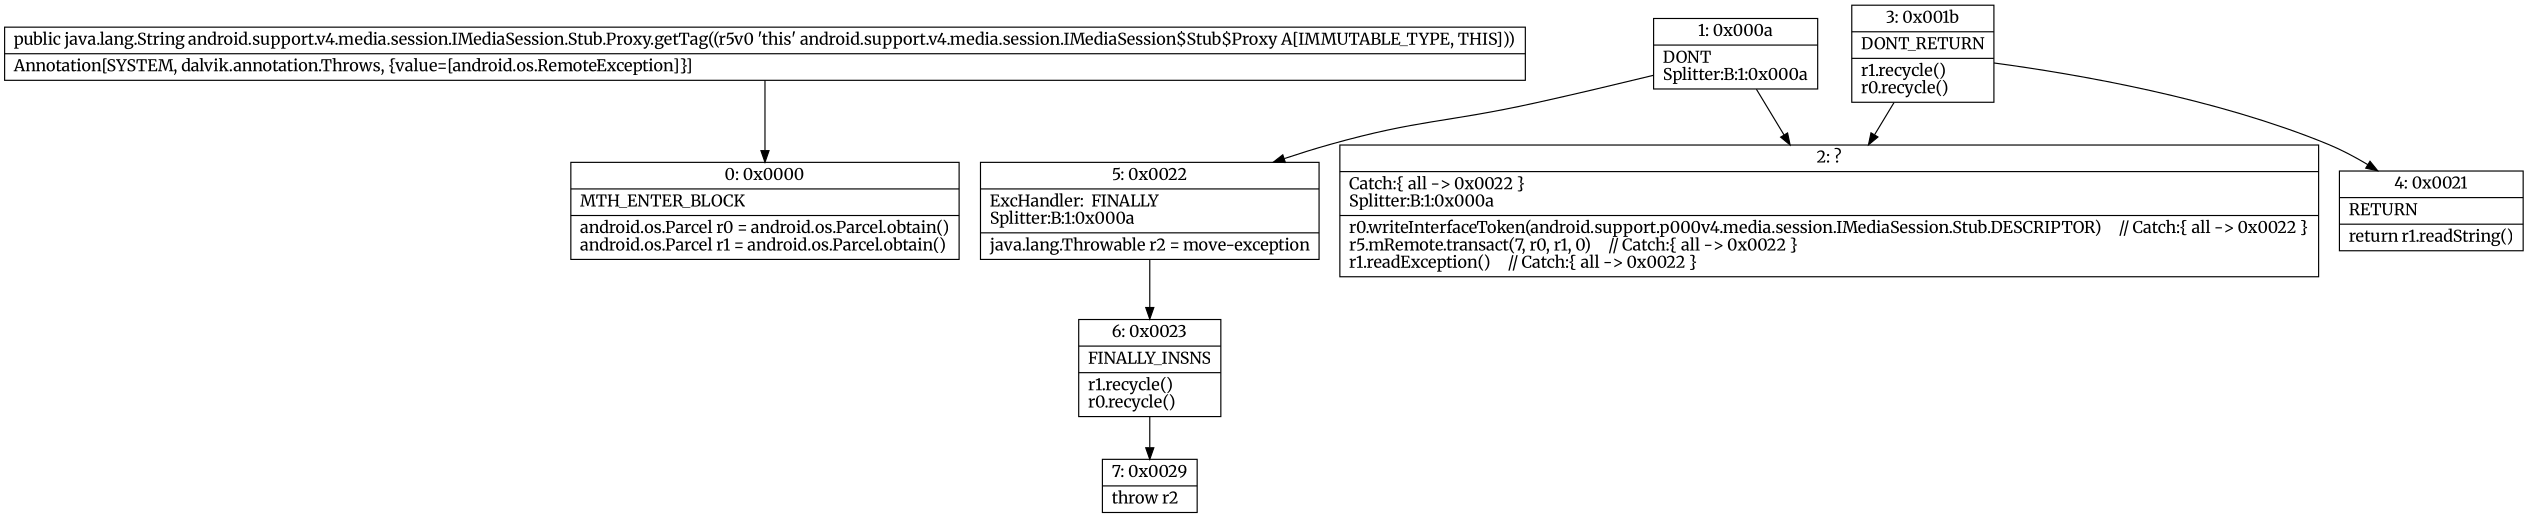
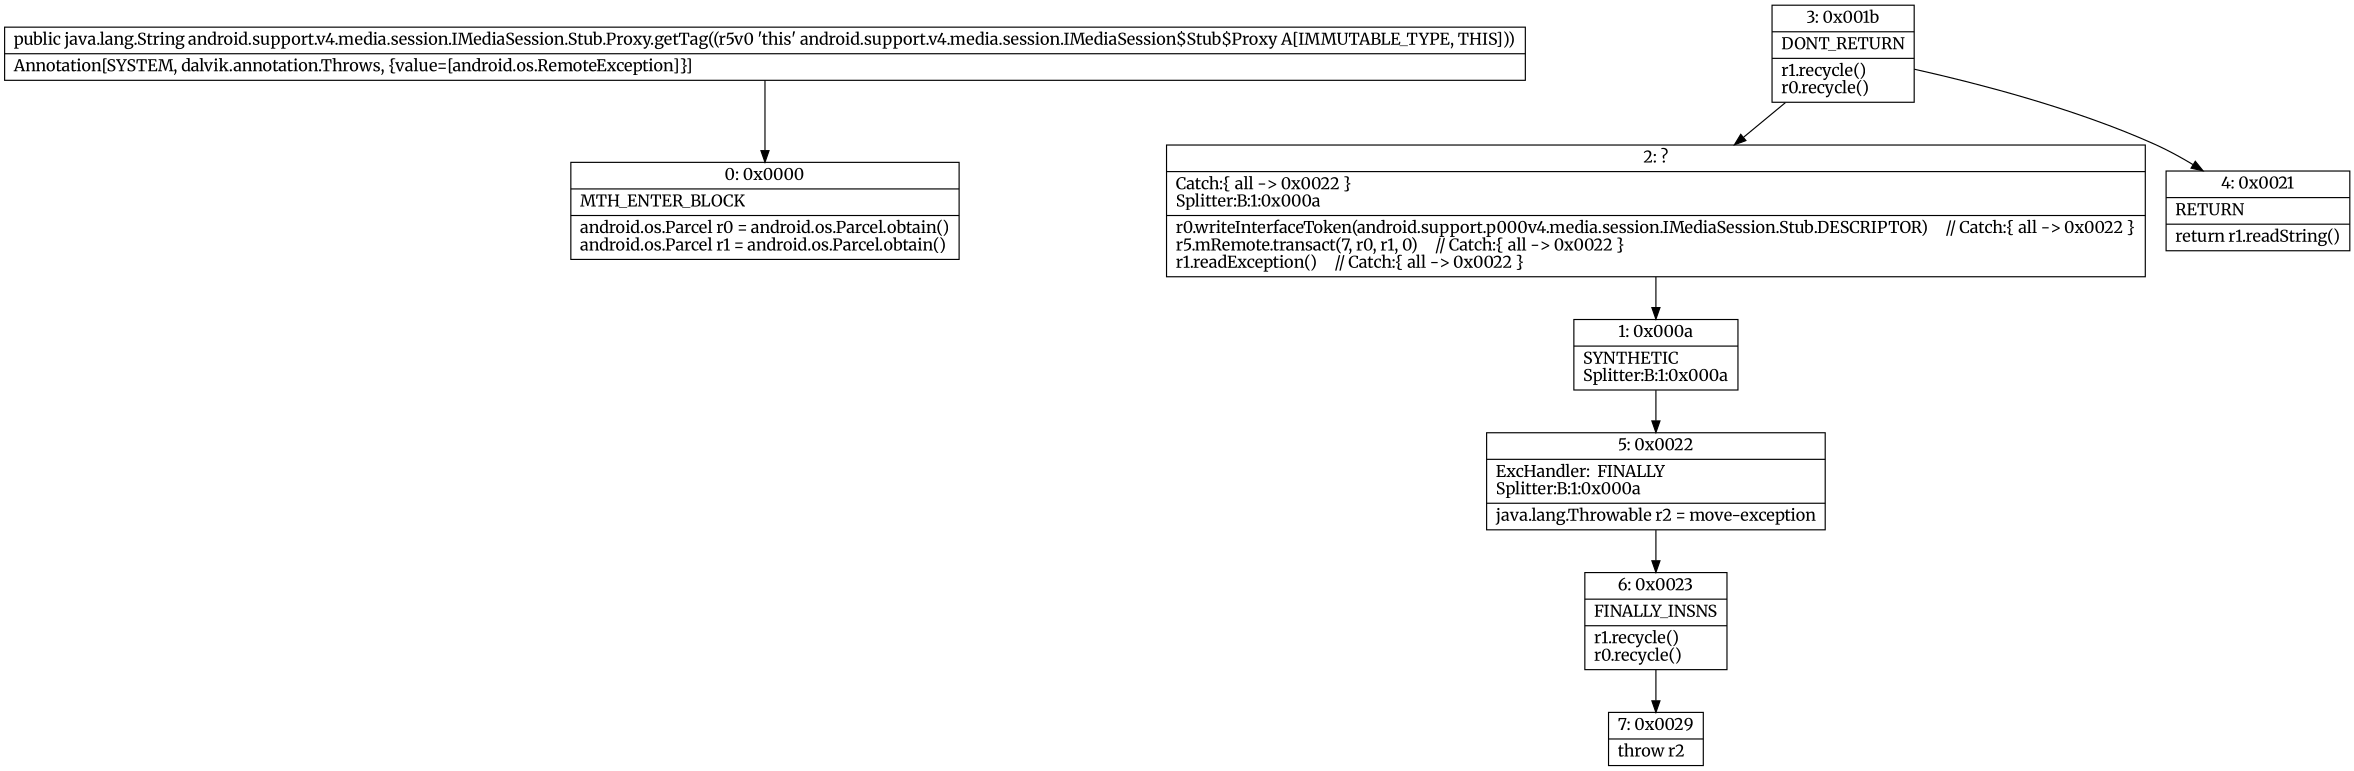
node "1: 0x000a": text "DONT" -> "SYNTHETIC"
edge "1: 0x000a" -> "2: ?": reversed
